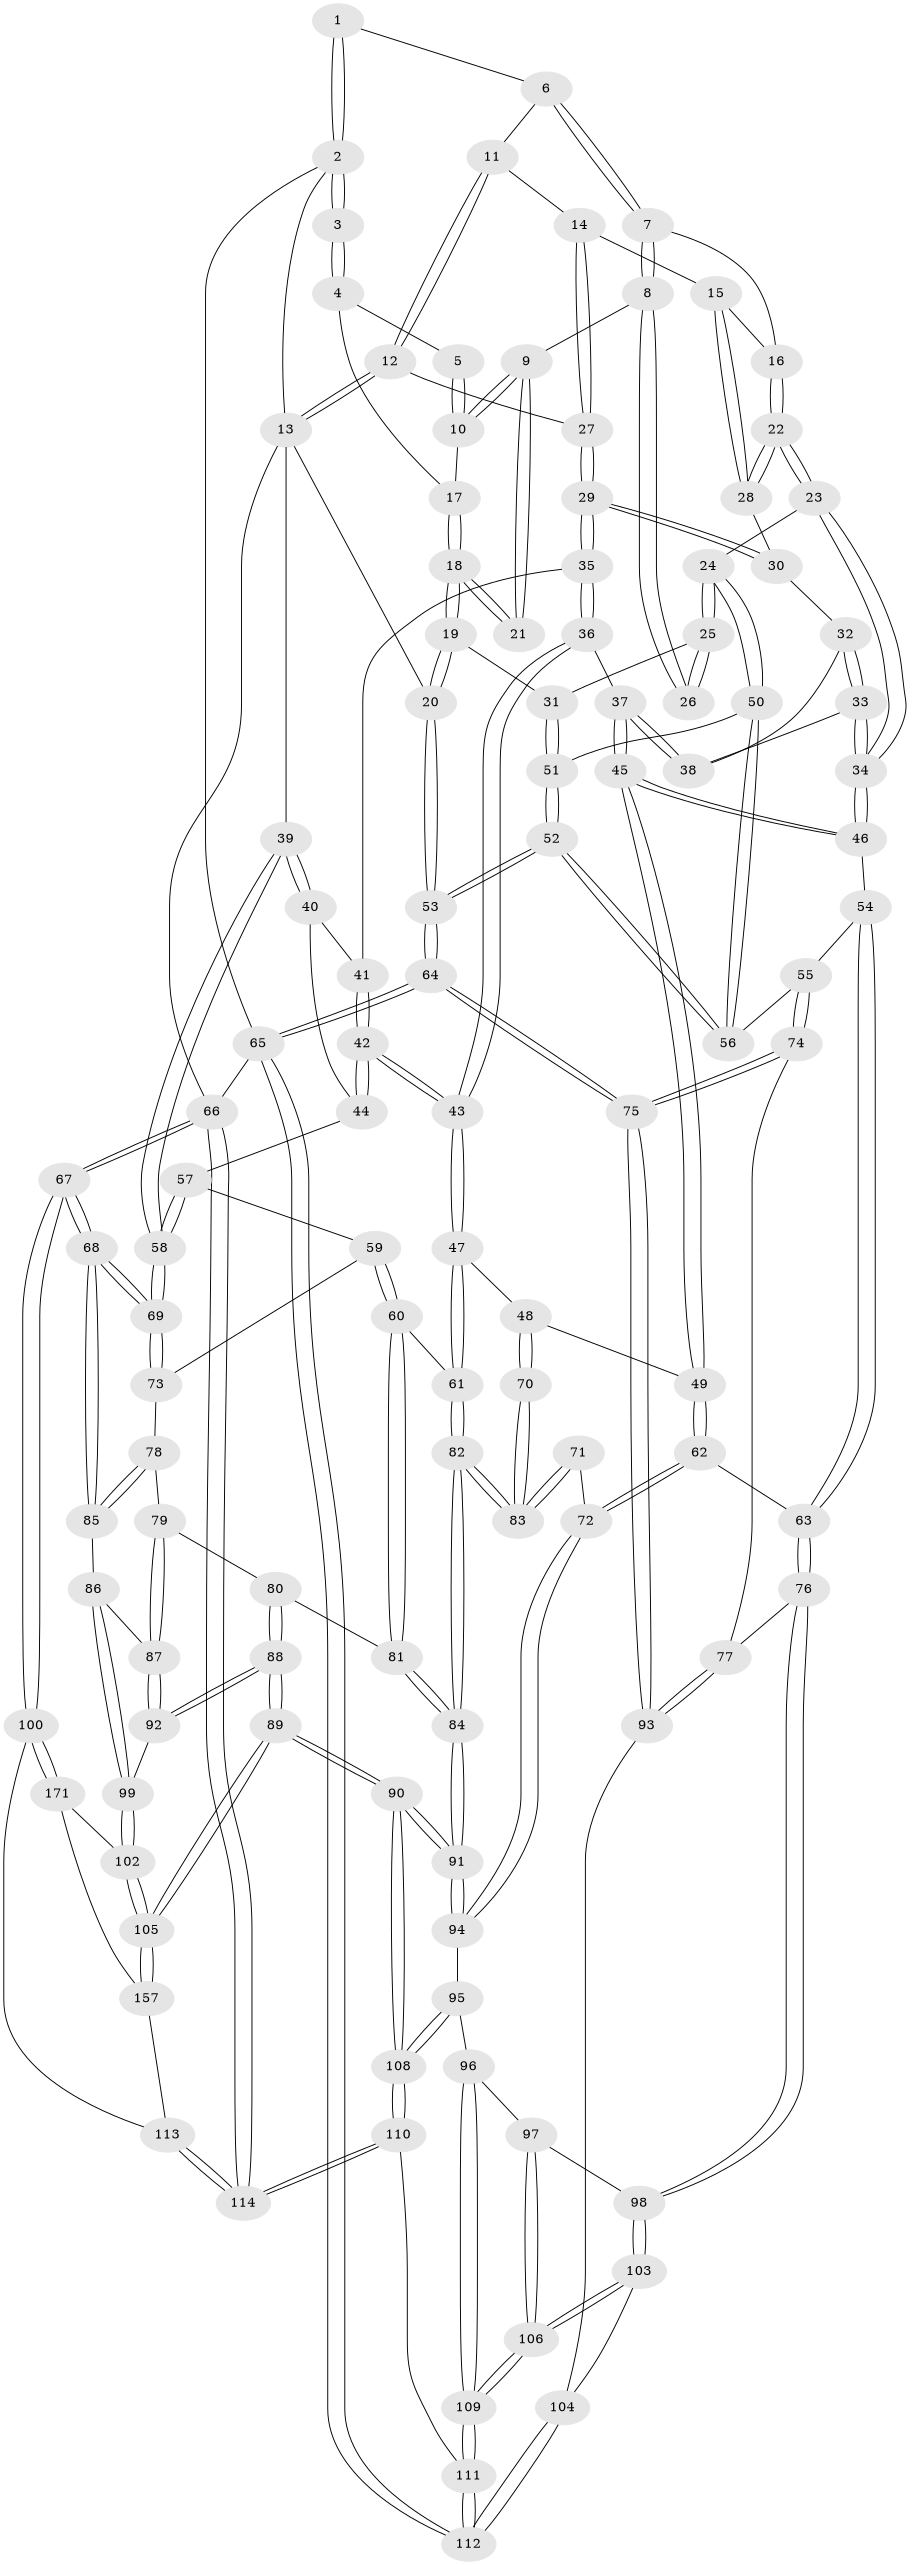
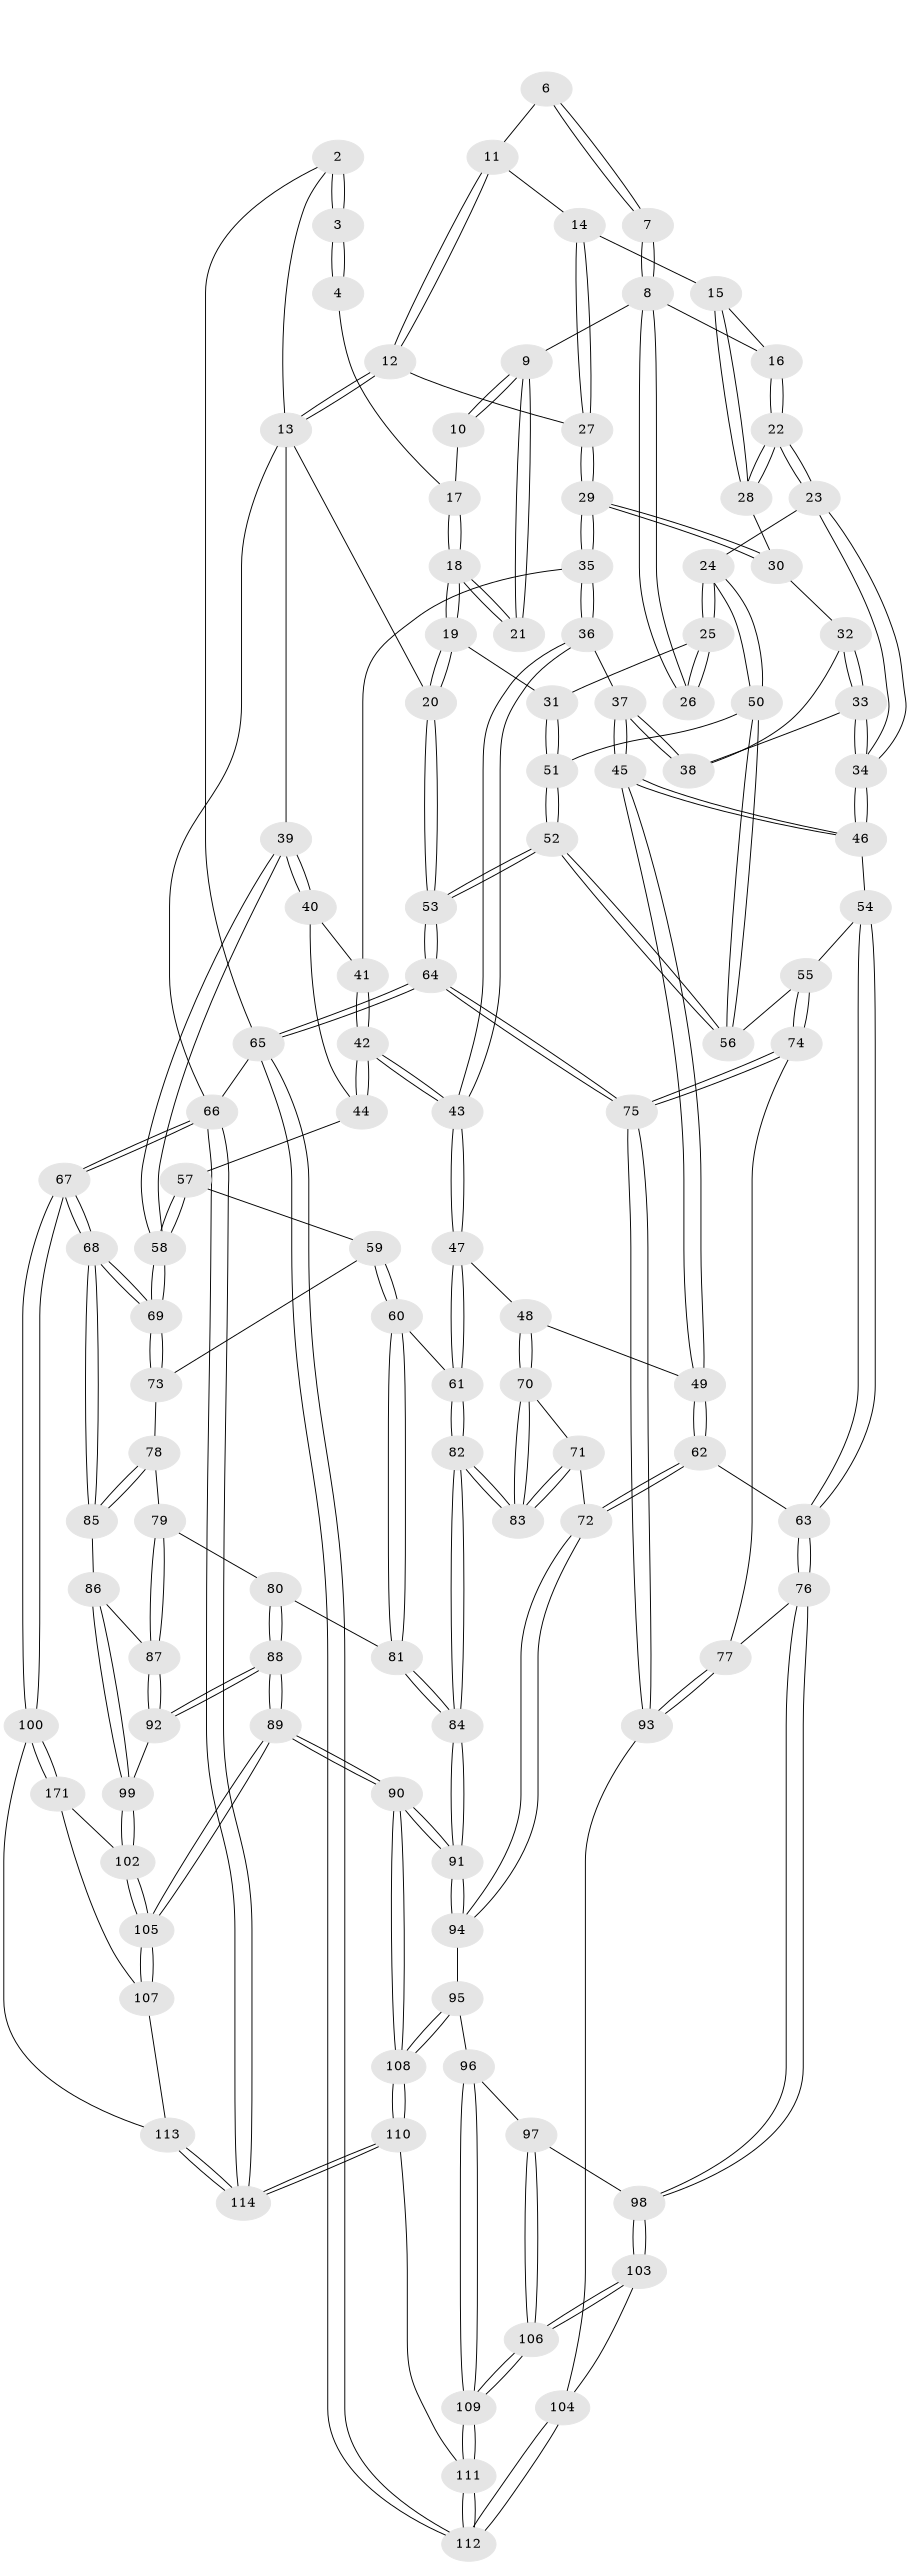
node "1": removed
edge "7" -- "16": now "8" -- "16"
node "5": removed
edge "70" -- "71": added
node "157": label "157" -> "107"
